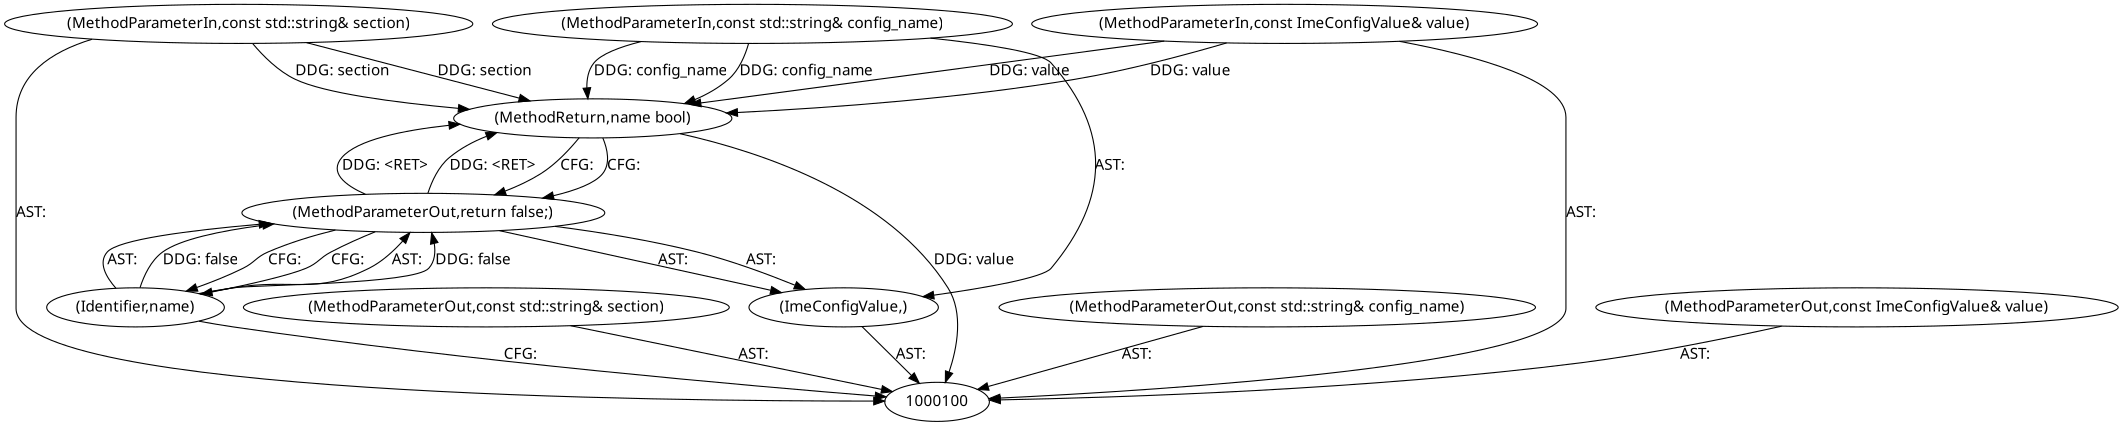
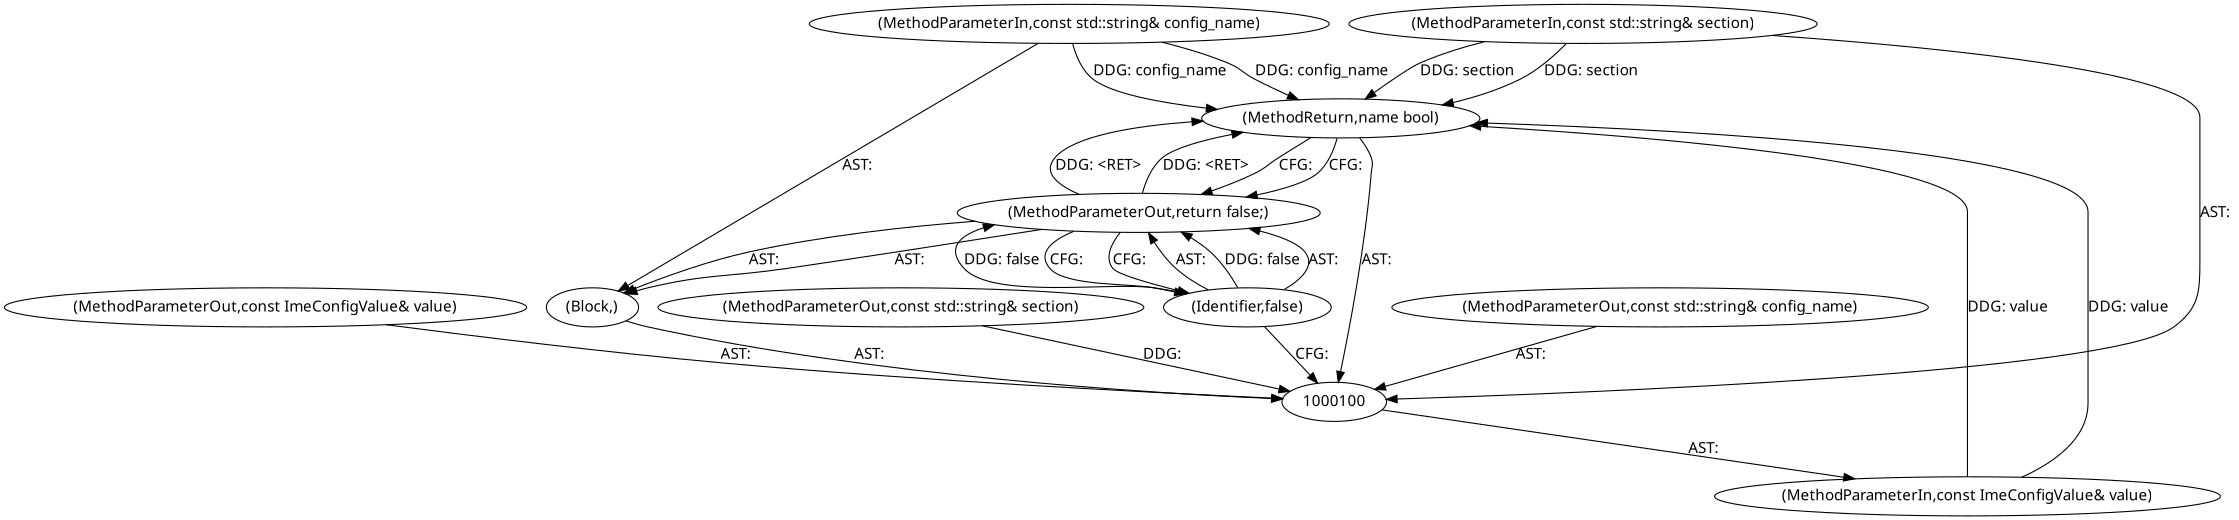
edge "(MethodReturn,name bool)" -> "1000100": label "DDG: value" -> "AST: "
node "(Identifier,name)": label "(Identifier,name)" -> "(Identifier,false)"
node "(ImeConfigValue,)": label "(ImeConfigValue,)" -> "(Block,)"
edge "(MethodParameterIn,const ImeConfigValue& value)" -> "1000100": reversed
edge "(MethodParameterOut,const std::string& section)" -> "1000100": label "AST: " -> "DDG: "
